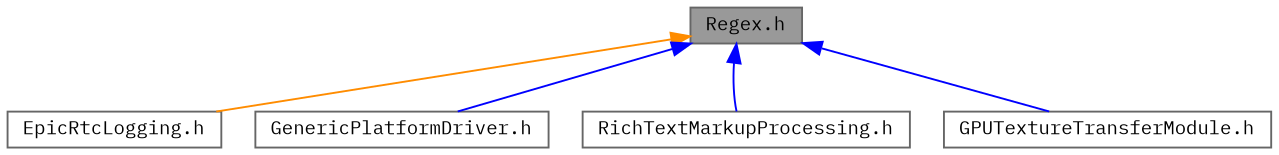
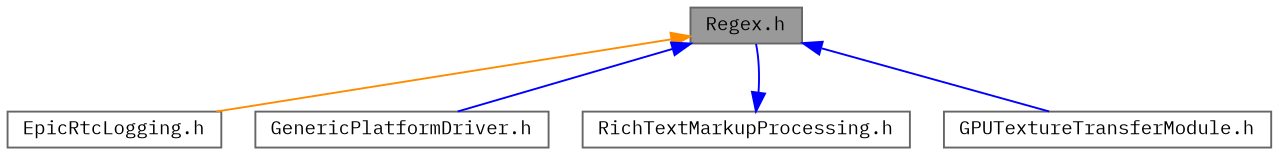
edge "RichTextMarkupProcessing.h" -> "Regex.h": reversed
